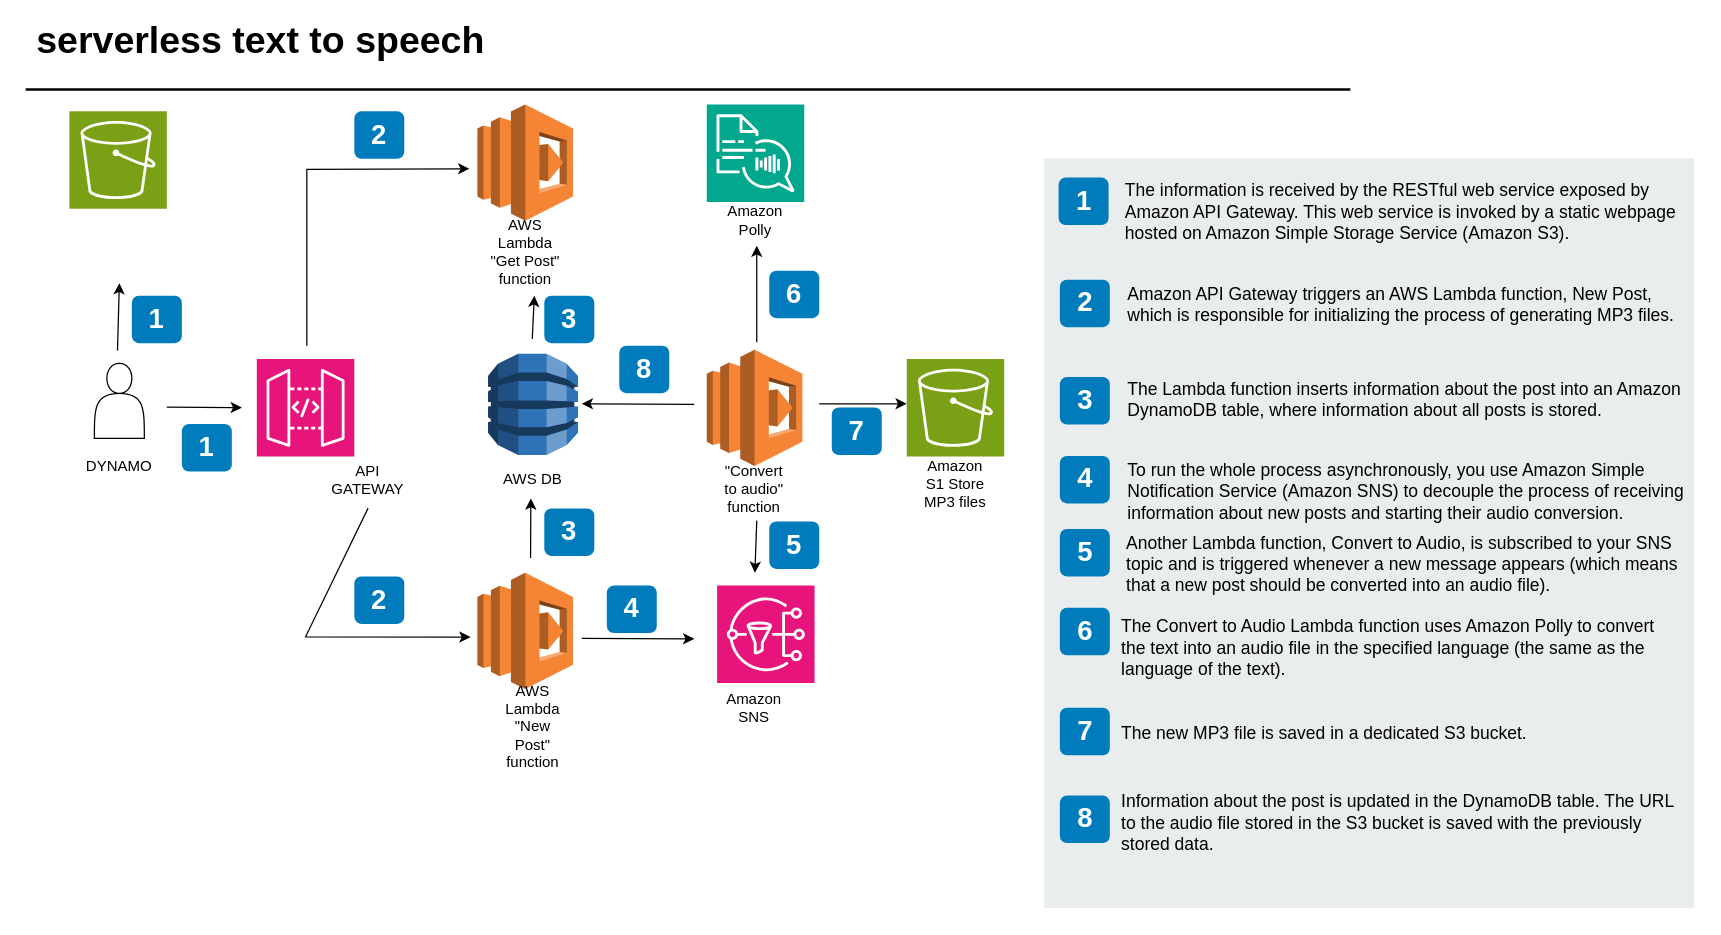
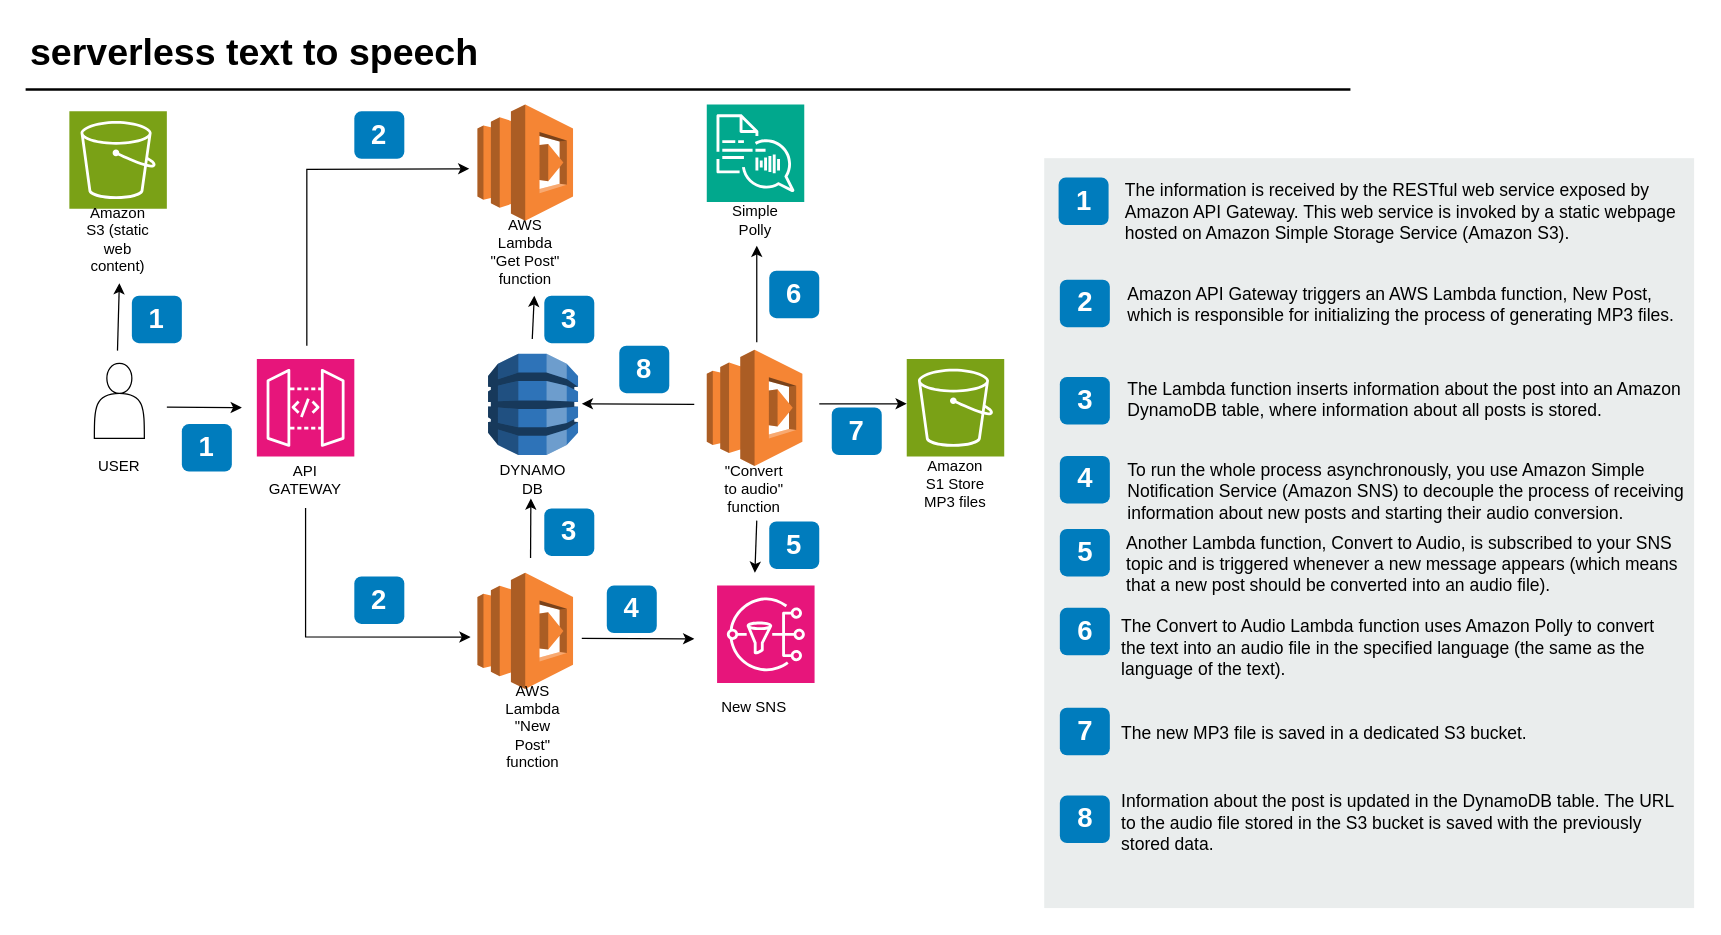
node "serverless text to speech": moved (259, 39) -> (253, 51)
node "Amazon Polly": label "Amazon Polly" -> "Simple Polly"
node "Amazon S3 (static web content)": added
node "DYNAMO": label "DYNAMO" -> "USER"
node "AWS DB": label "AWS DB" -> "DYNAMO DB"
node "API GATEWAY": moved (368, 489) -> (306, 489)
node "Amazon SNS": label "Amazon SNS" -> "New SNS"
